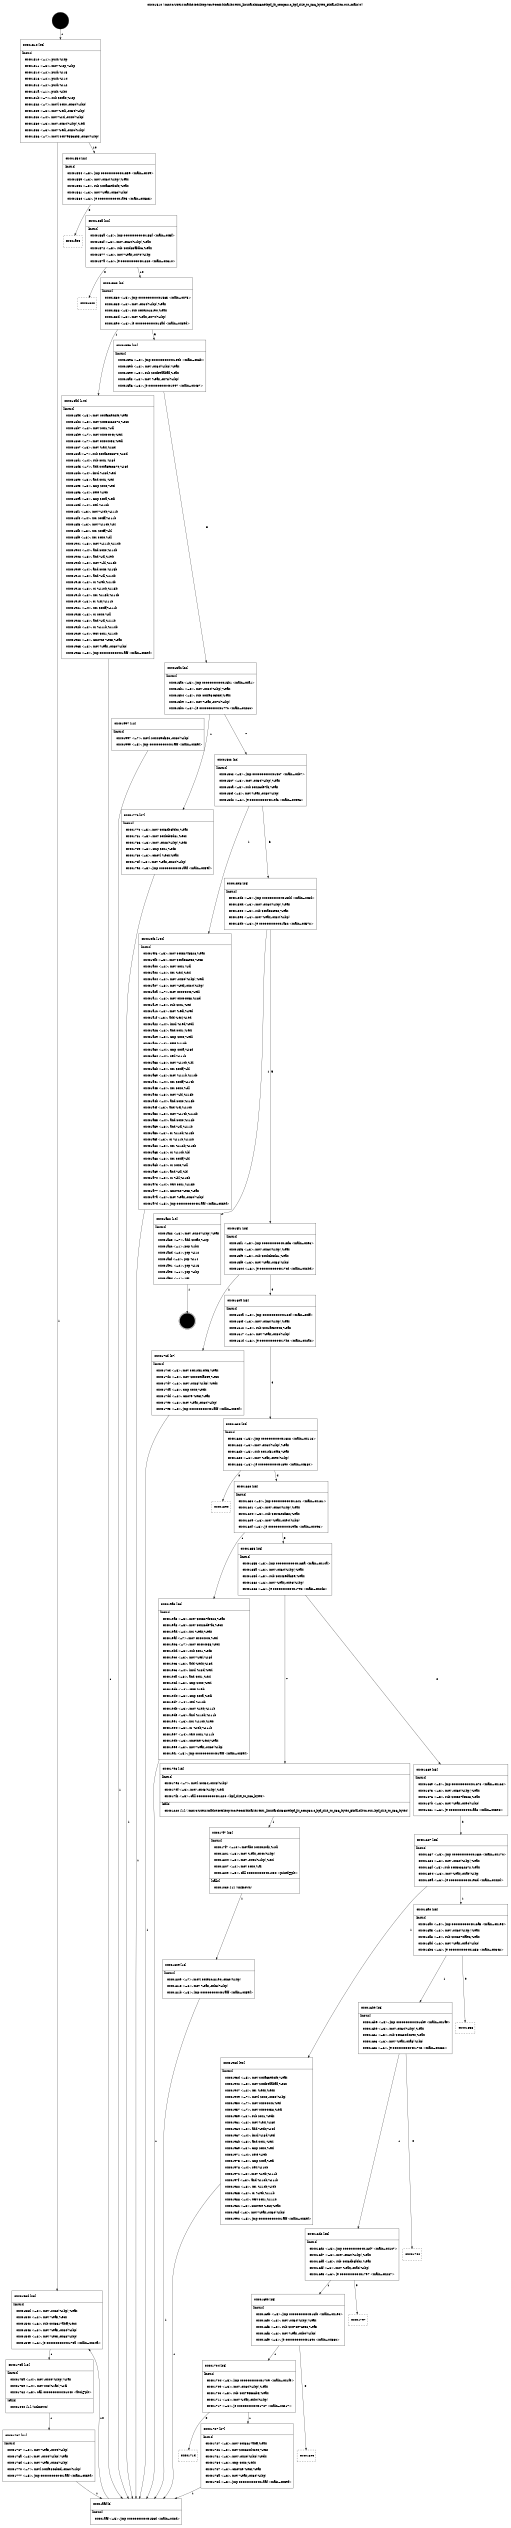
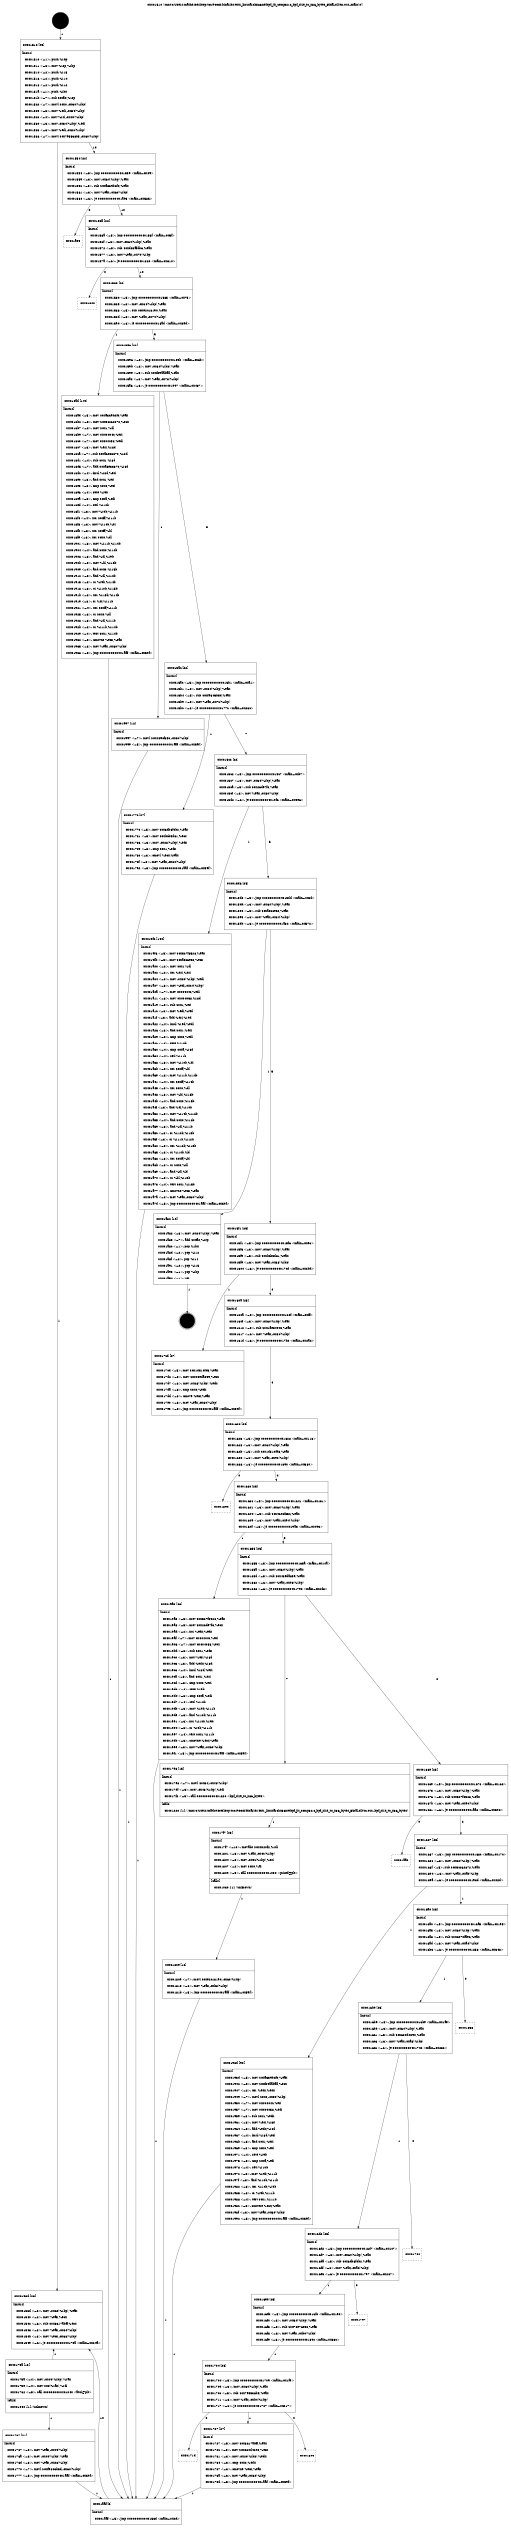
edge "0x401554 [22]" -> "0x40156a [22]": added, label "10"
edge "0x401596 [22]" -> "0x401997 [12]": added, label "1"
node "0x401aa8": added
edge "0x4017cd [27]" -> "0x401aaf [5]": removed, label "1"
edge "0x40153d [23]" -> "0x40175a [13]": reversed
edge "0x4016eb [25]" -> "0x40189c": now "0x401704 [25]" -> "0x40189c"
